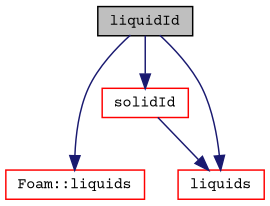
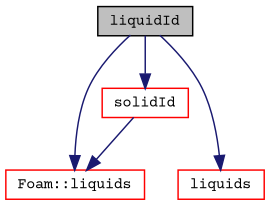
edge "solidId" -> "liquids": now "solidId" -> "Foam::liquids"
